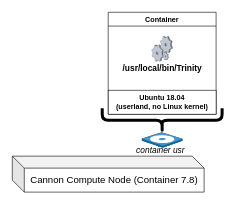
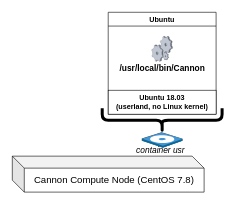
node "Container": label "Container" -> "Ubuntu"
node "/usr/local/bin/Trinity": label "/usr/local/bin/Trinity" -> "/usr/local/bin/Cannon"
node "Ubuntu 18.04 (userland, no Linux kernel)": label "Ubuntu 18.04 (userland, no Linux kernel)" -> "Ubuntu 18.03 (userland, no Linux kernel)"
node "Cannon Compute Node (Container 7.8)": label "Cannon Compute Node (Container 7.8)" -> "Cannon Compute Node (CentOS 7.8)"
